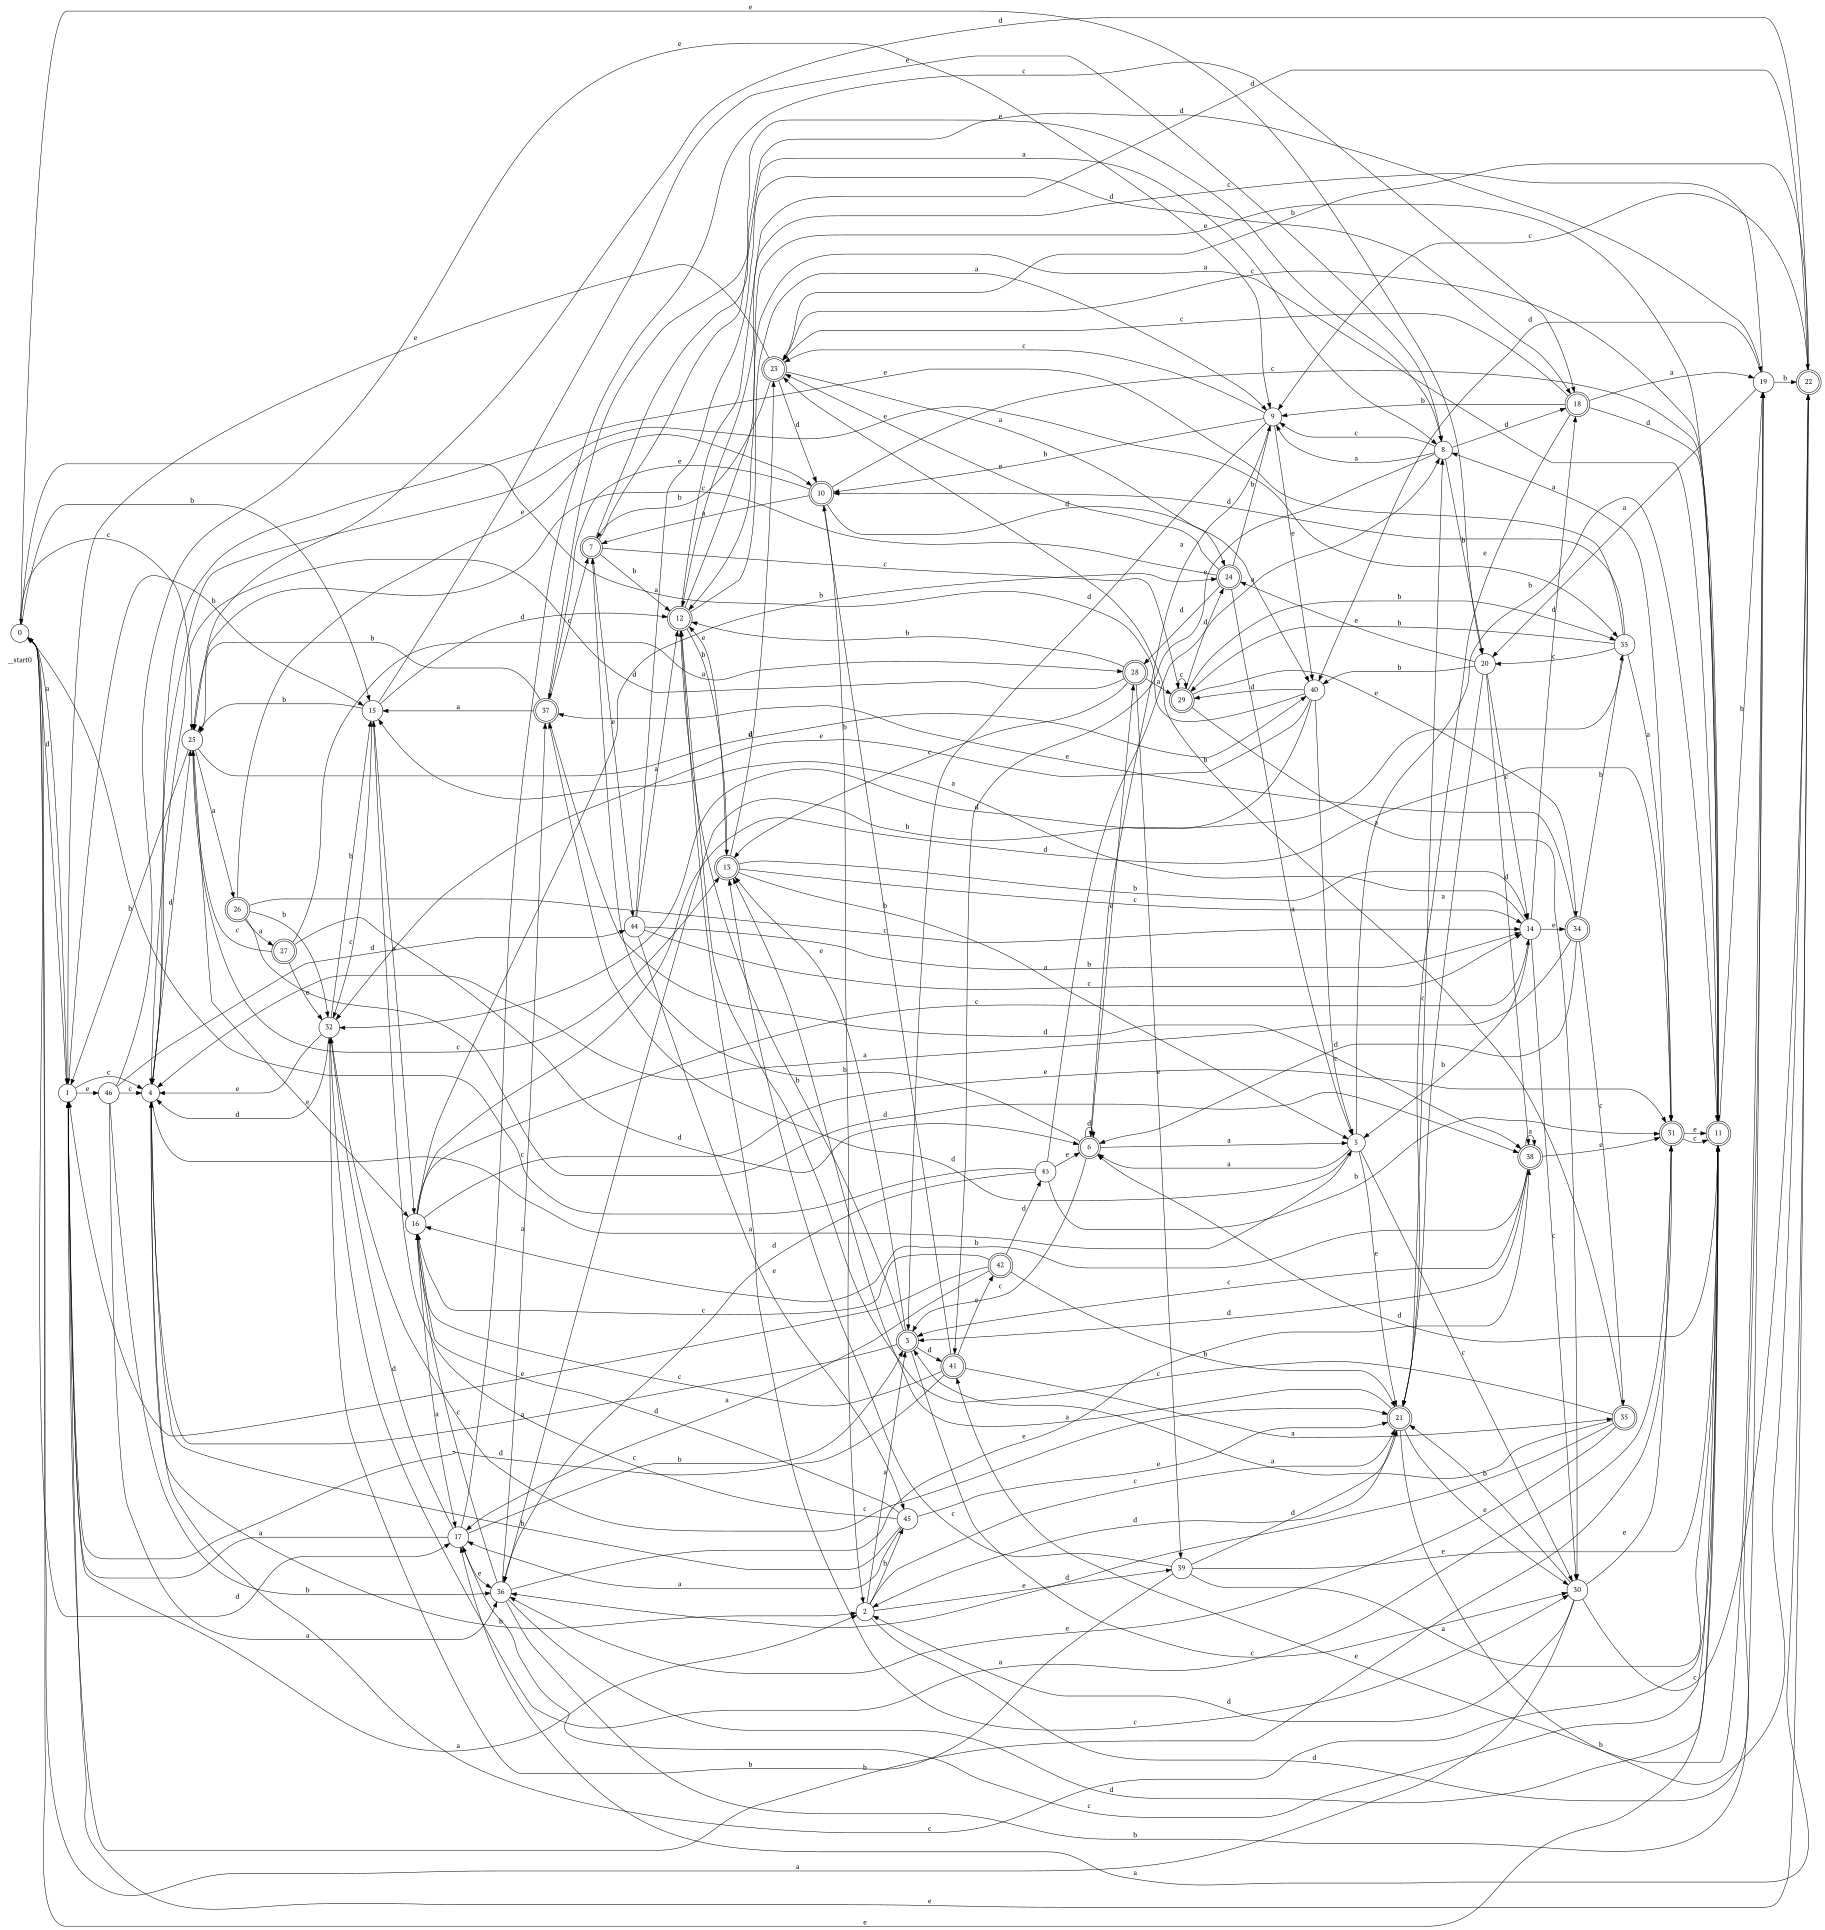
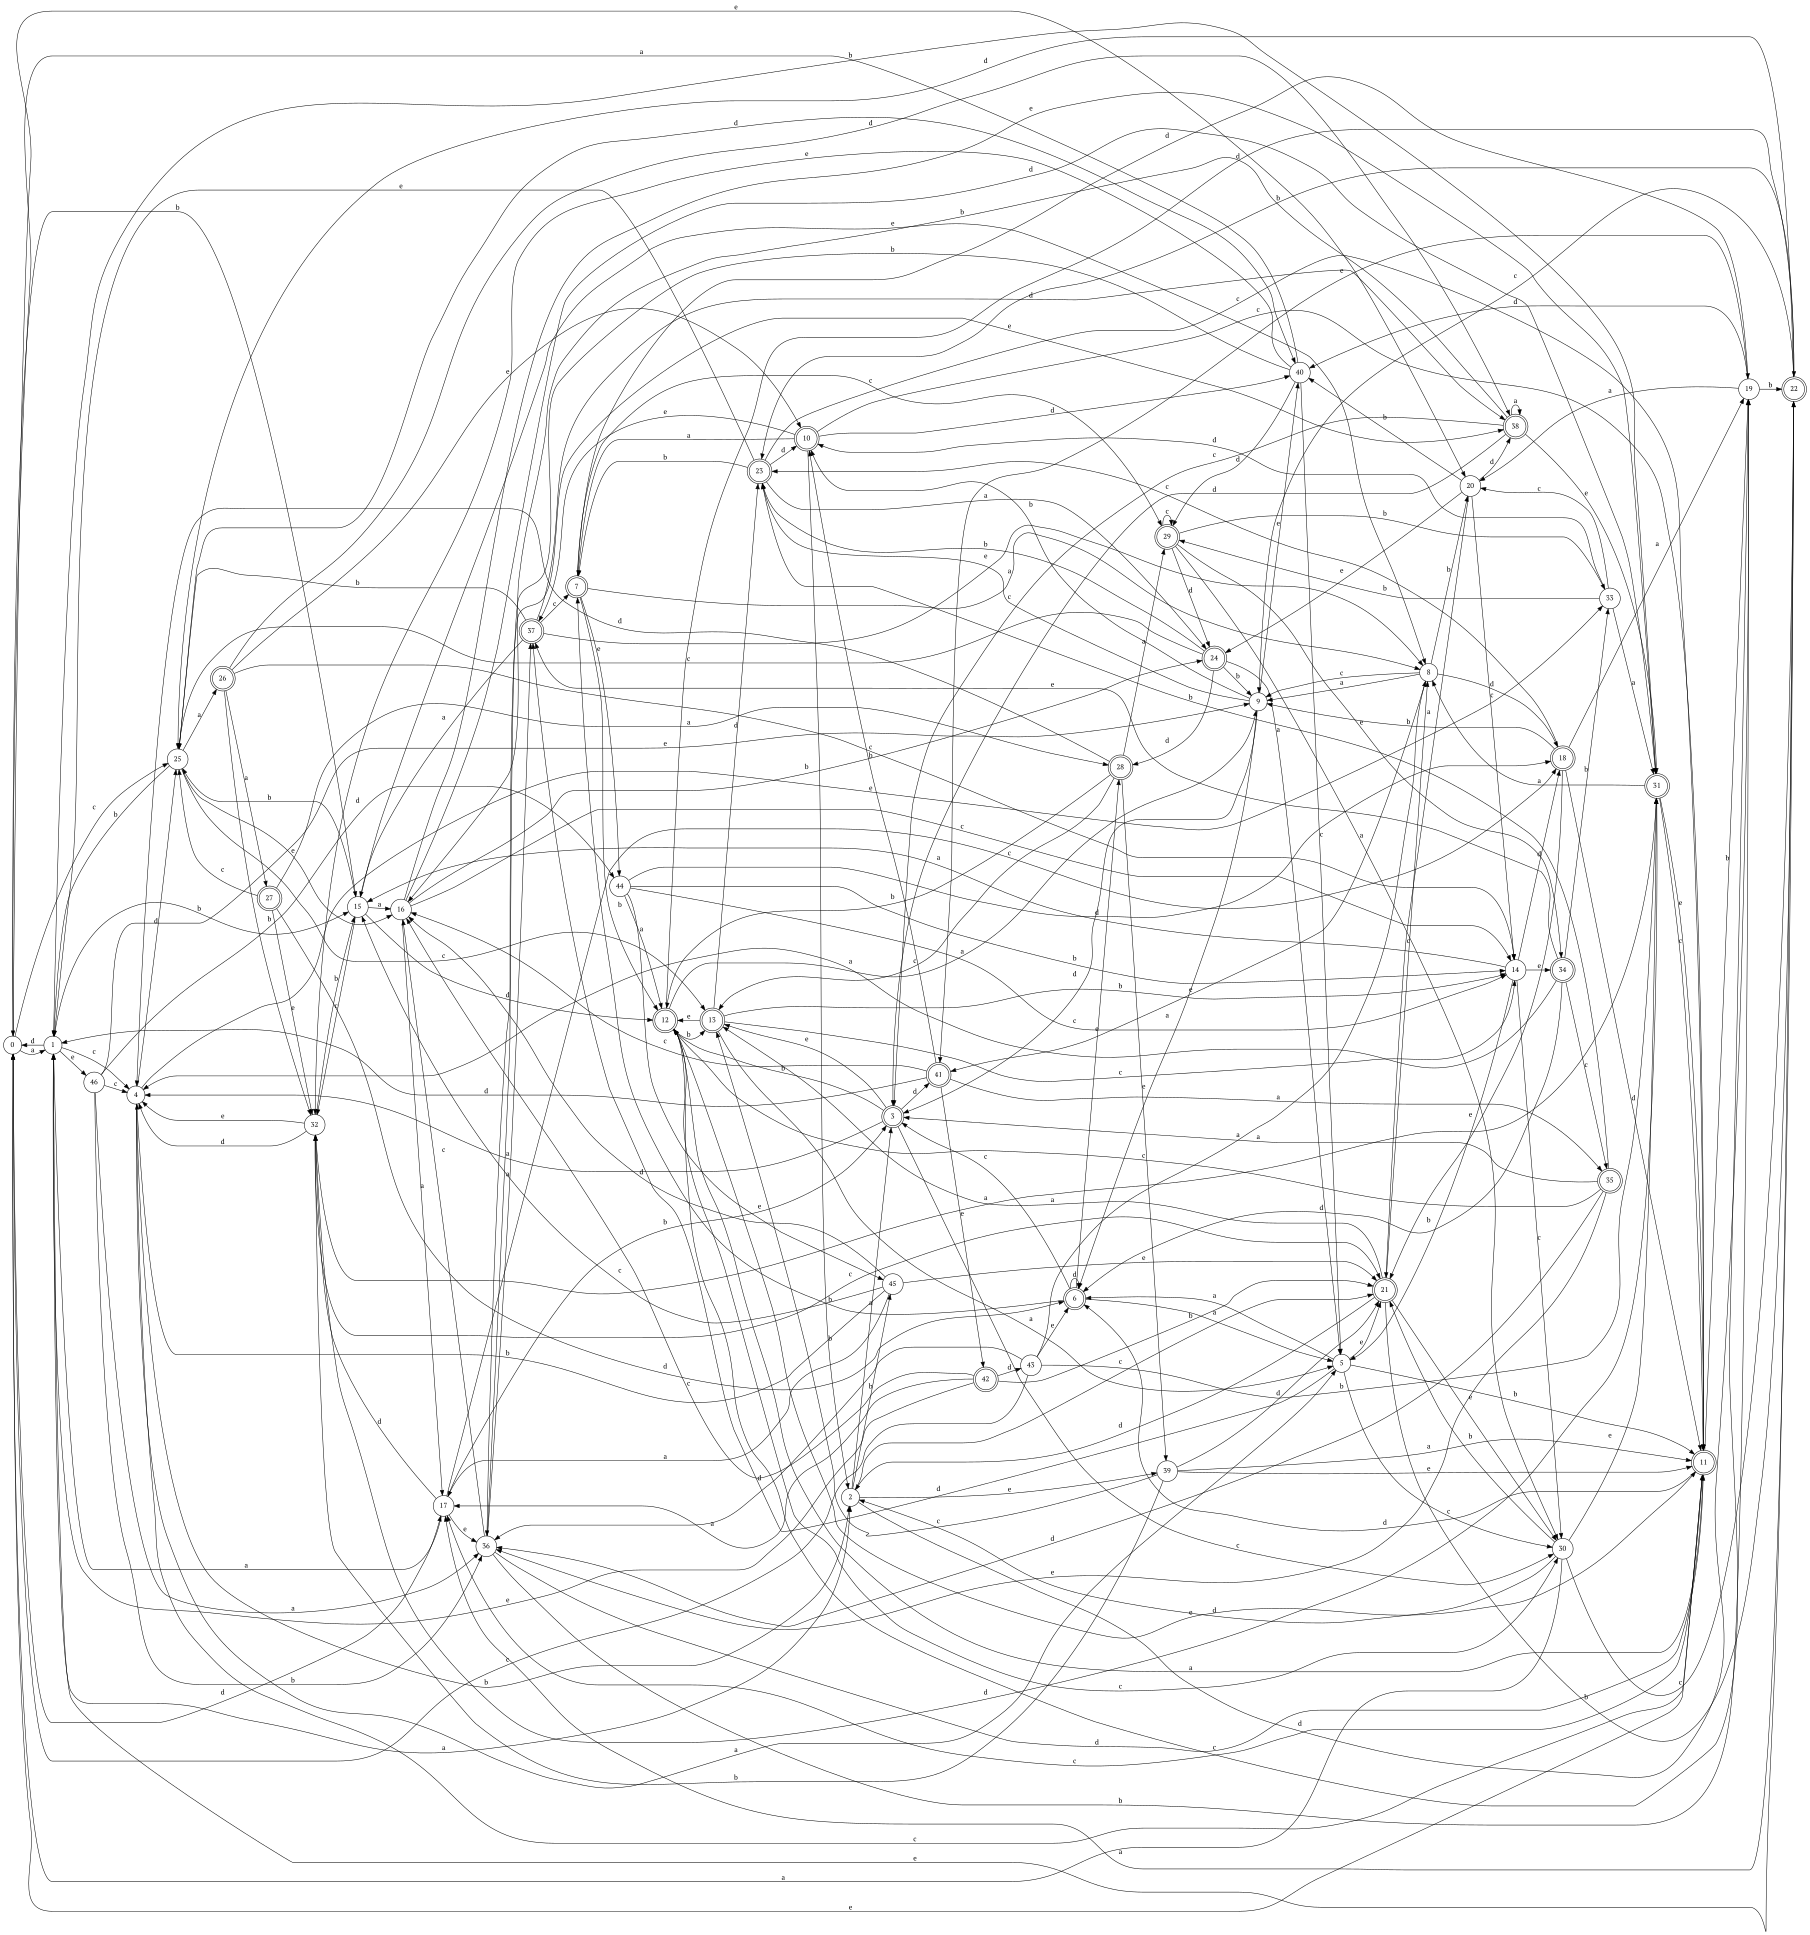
edge "33" -> "4": removed, label "e"
edge "24" -> "23": label "e" -> "b"
node "__start0": removed
edge "33" -> "32": now "31" -> "32"
